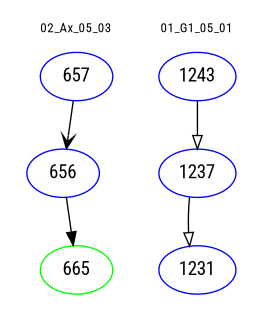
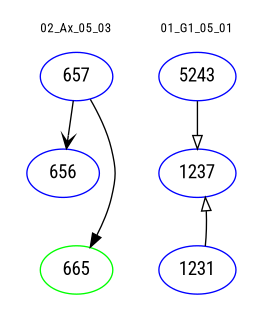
node "1243": label "1243" -> "5243"
edge "656" -> "665": now "657" -> "665"
edge "1237" -> "1231": reversed
